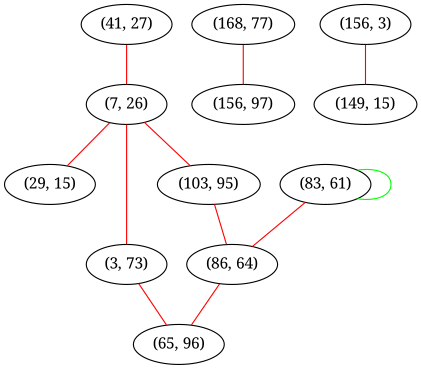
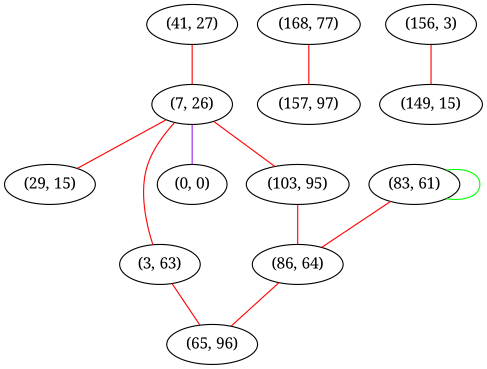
node "(156, 97)": label "(156, 97)" -> "(157, 97)"
node "(0, 0)": added
node "(3, 73)": label "(3, 73)" -> "(3, 63)"
